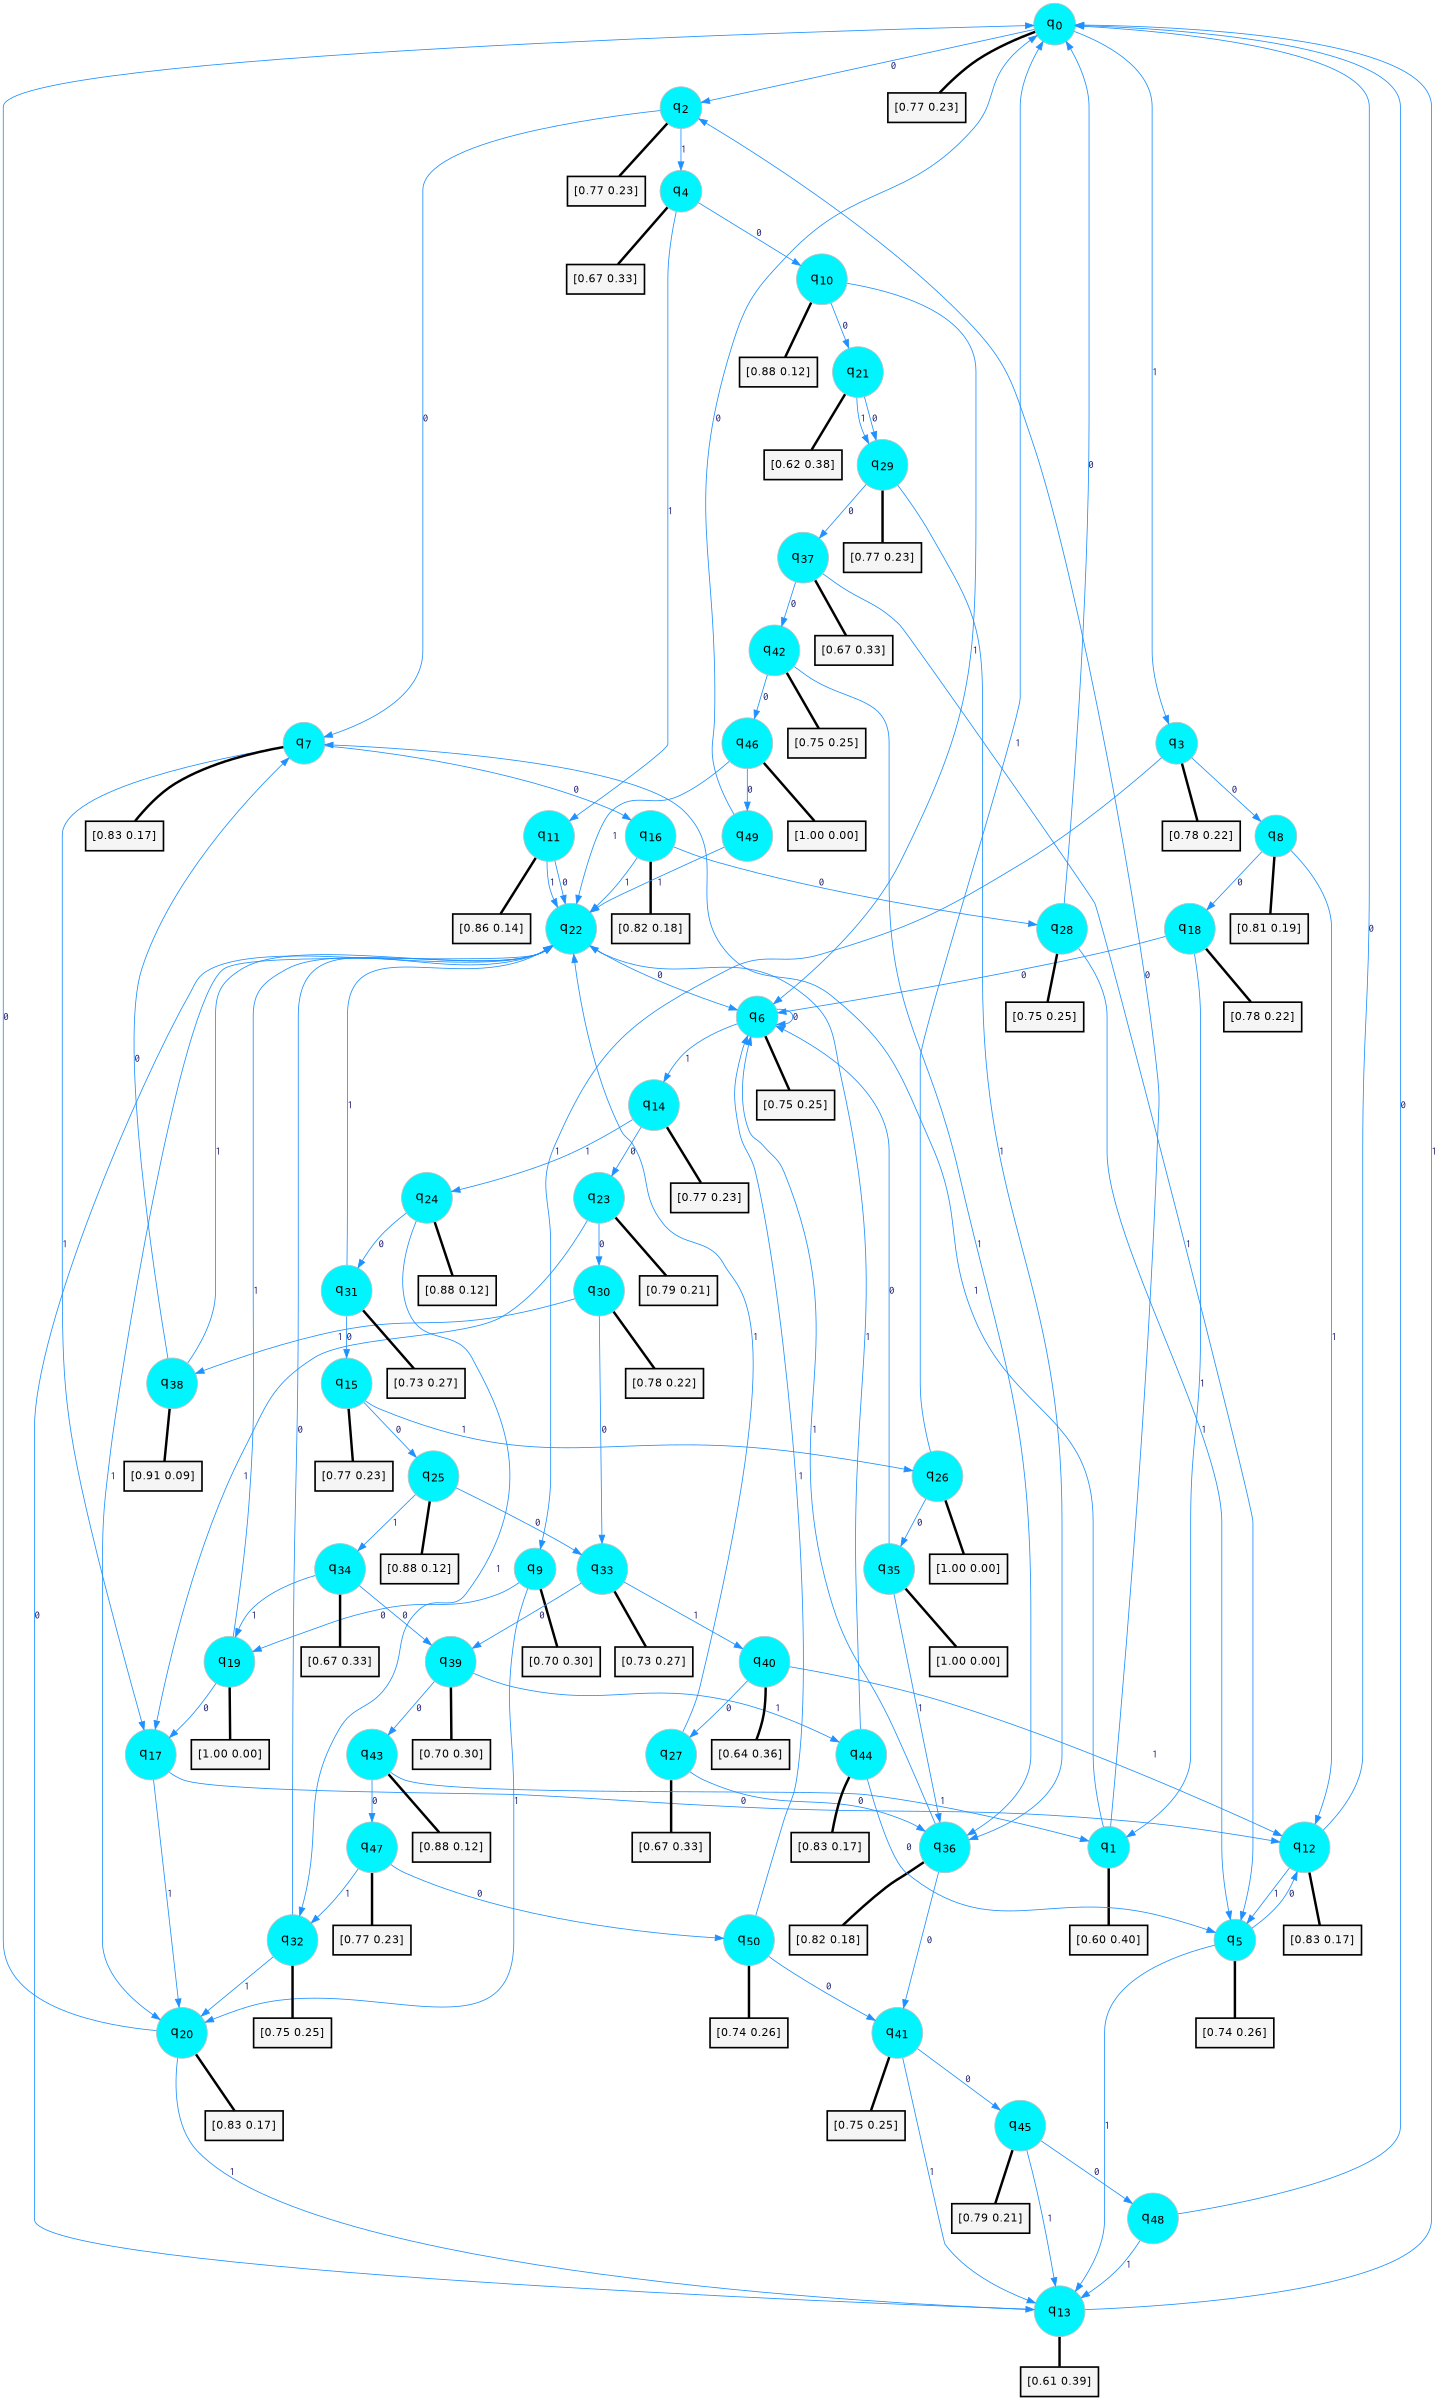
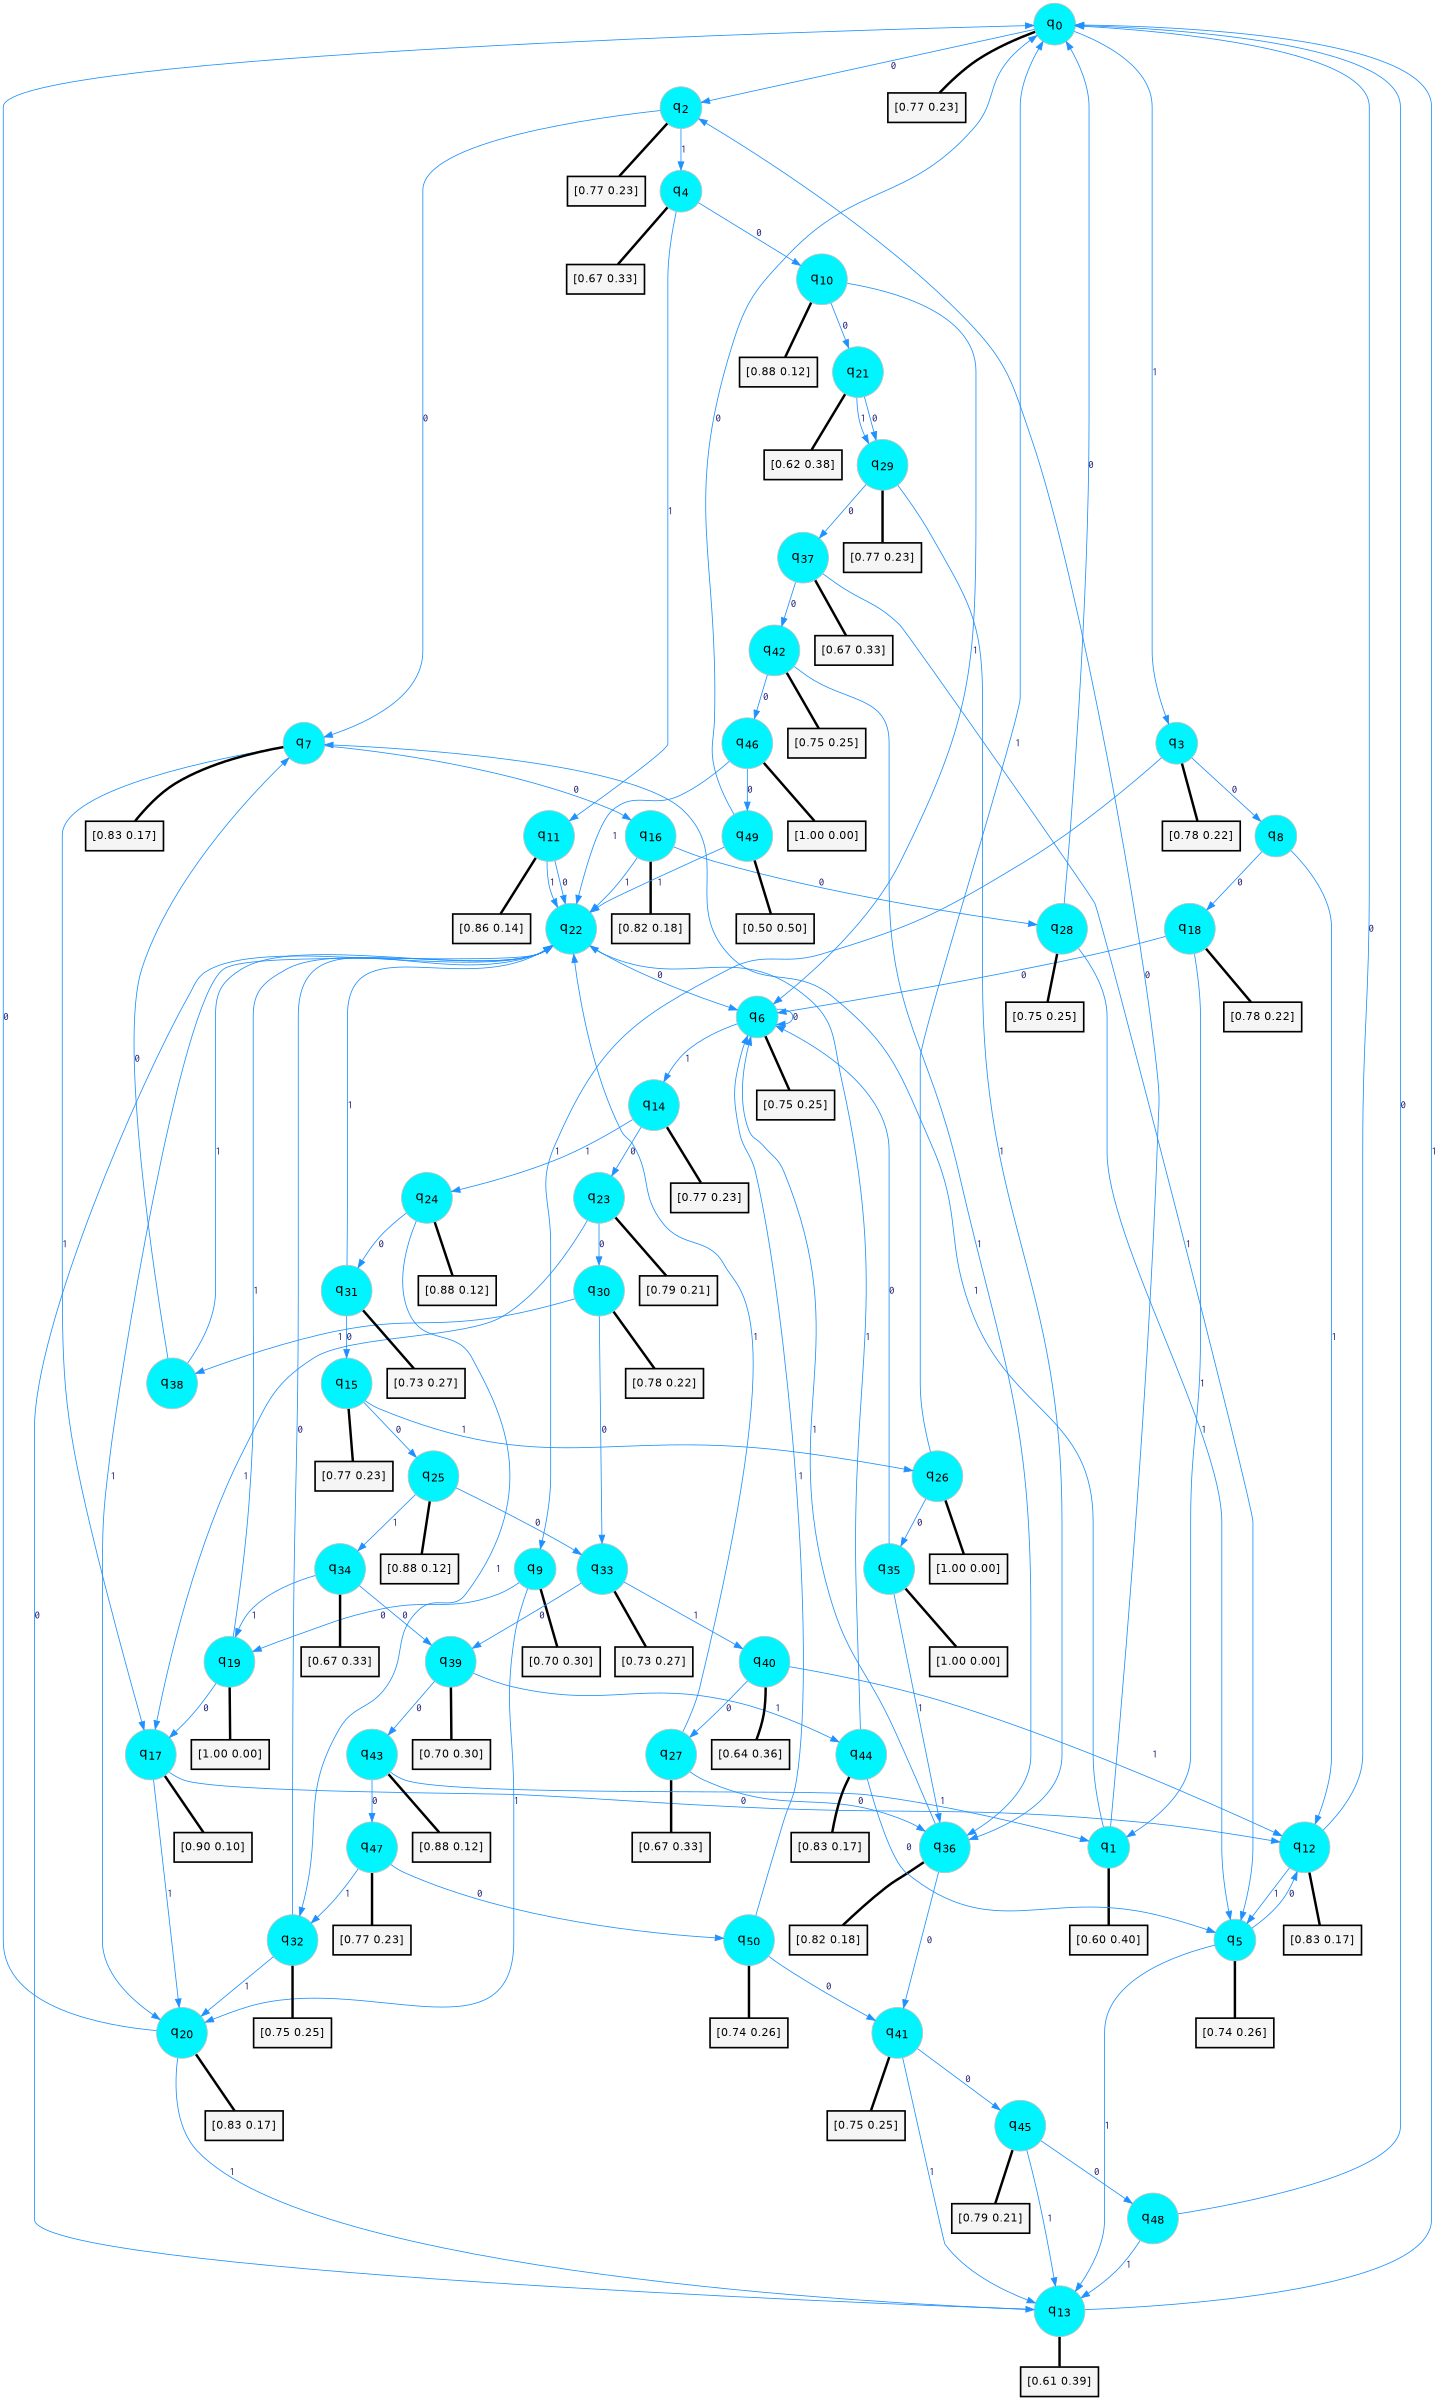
node "[0.50 0.50]": added
node "[0.81 0.19]": removed
node "[0.91 0.09]": removed
node "[0.90 0.10]": added
